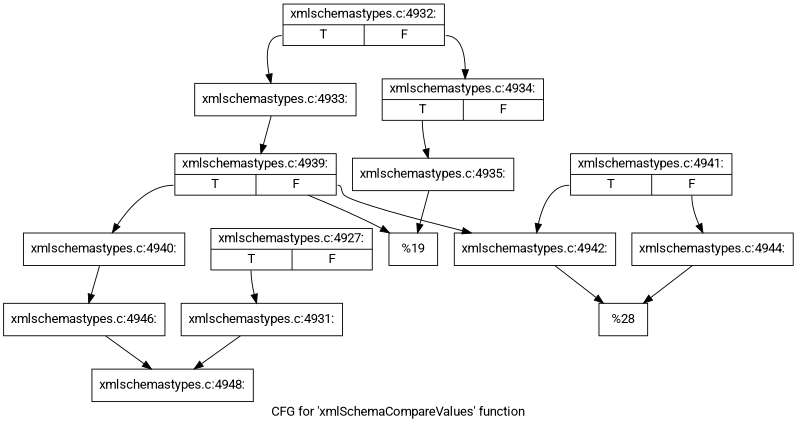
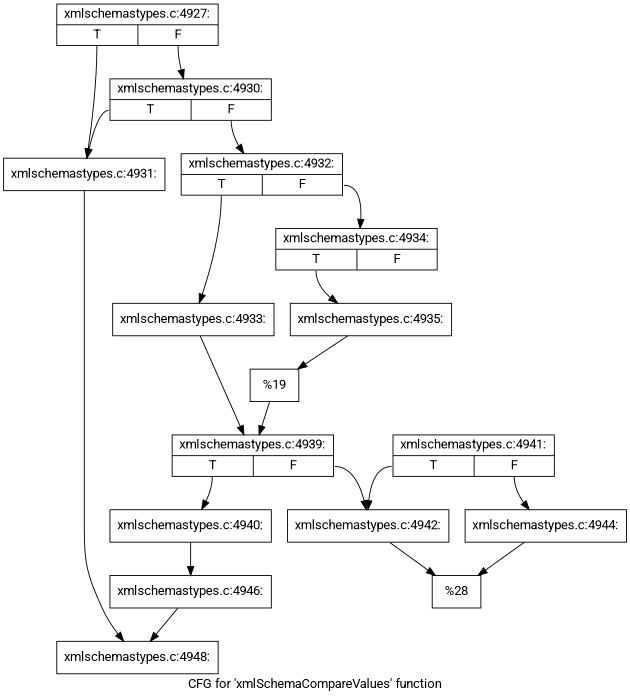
node "xmlschemastypes.c:4930:": added
edge "xmlschemastypes.c:4939:" -> "%19": reversed
